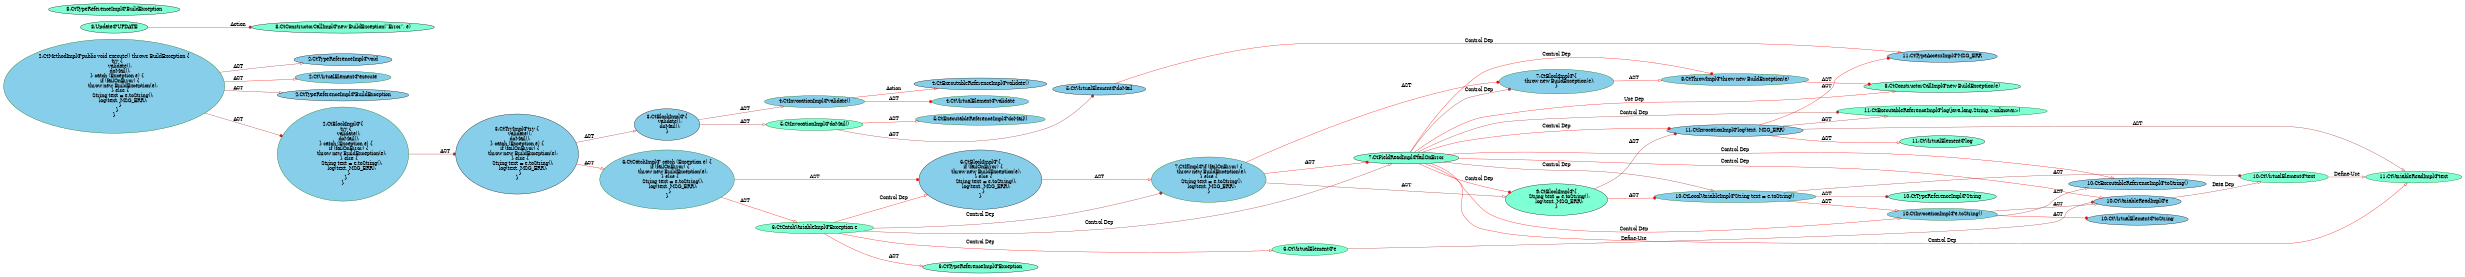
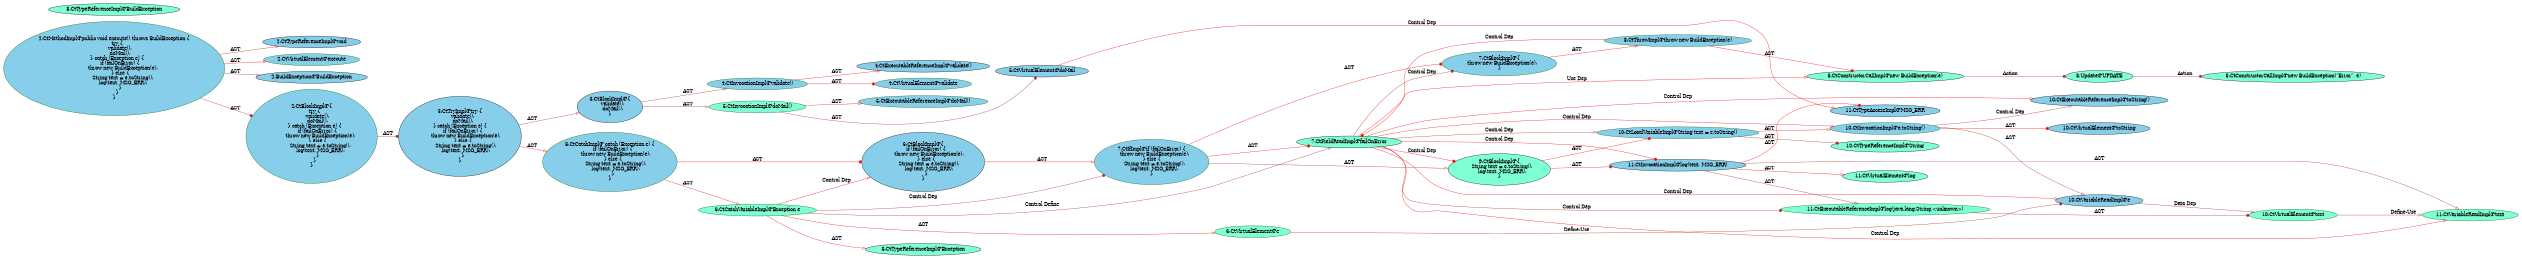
edge "7:CtFieldReadImpl@failOnError" -> "8:CtThrowImpl@throw new BuildException(e)": reversed
edge "8:CtConstructorCallImpl@new BuildException(e)" -> "8:Update@UPDATE": added, label "Action"
edge "4:CtInvocationImpl@validate()" -> "4:CtExecutableReferenceImpl@validate()": label "Action" -> "AST"
node "2:CtTypeReferenceImpl@BuildException": label "2:CtTypeReferenceImpl@BuildException" -> "2:BuildException@BuildException"
edge "10:CtLocalVariableImpl@String text = e.toString()" -> "10:CtVirtualElement@text": now "11:CtExecutableReferenceImpl@log(java.lang.String,<unknown>)" -> "10:CtVirtualElement@text"
edge "10:CtInvocationImpl@e.toString()" -> "10:CtExecutableReferenceImpl@toString()": label "AST" -> "Control Dep"
edge "6:CtCatchVariableImpl@Exception e" -> "7:CtFieldReadImpl@failOnError": label "Control Dep" -> "Control Define"
edge "6:CtCatchVariableImpl@Exception e" -> "6:CtVirtualElement@e": label "Control Dep" -> "AST"
